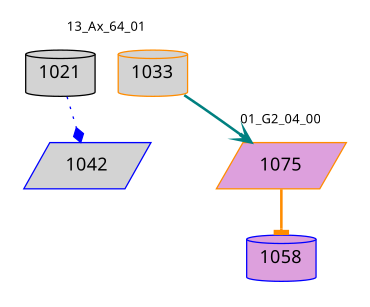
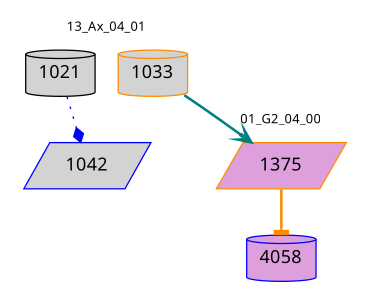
cluster "13_Ax_64_01": label "13_Ax_64_01" -> "13_Ax_04_01"
node "1075": label "1075" -> "1375"
node "1058": label "1058" -> "4058"
